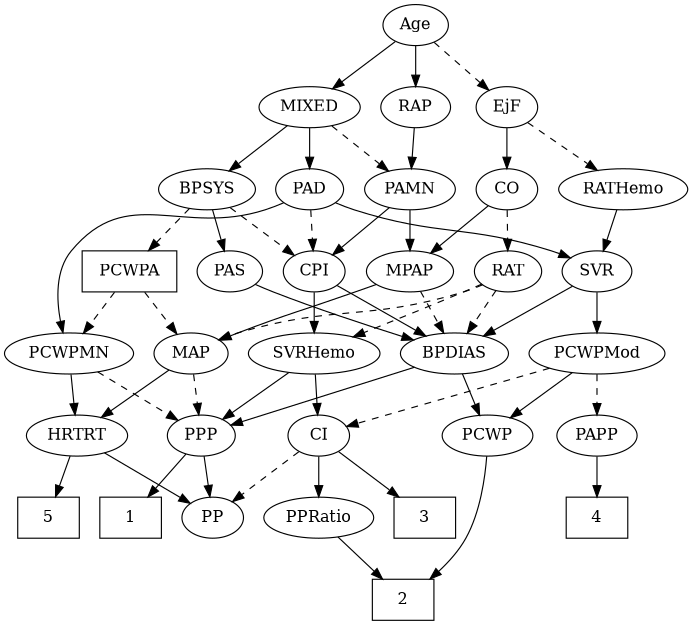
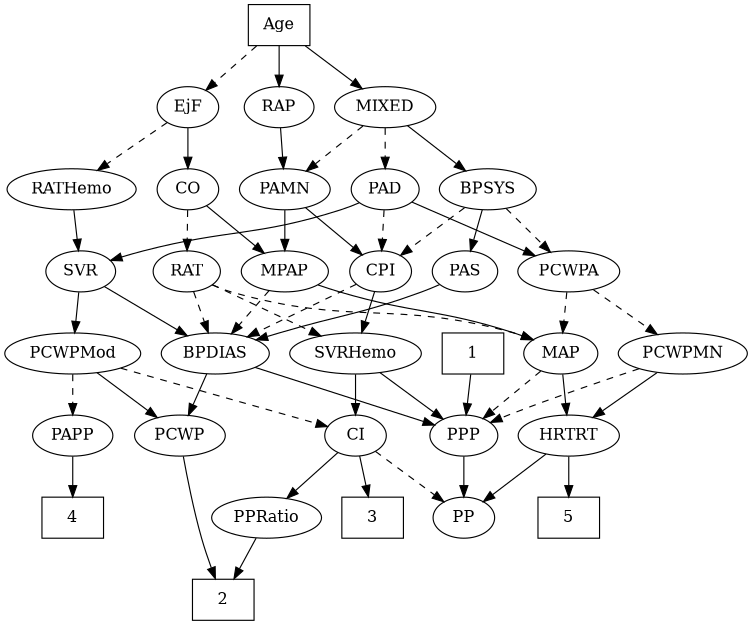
node "Age": shape ellipse -> box
edge "MIXED" -> "PAD": style solid -> dashed
edge "PAD" -> "PCWPMN": now "PAD" -> "PCWPA"
node "PCWPA": shape box -> ellipse
edge "CPI" -> "BPDIAS": style solid -> dashed
edge "PPP" -> "1": reversed
